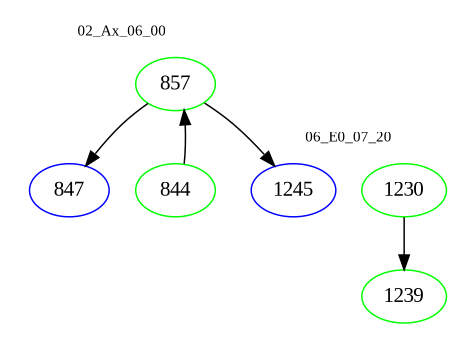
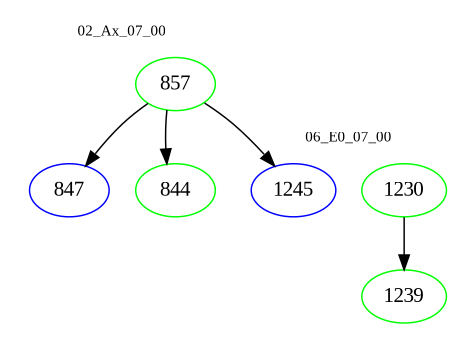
cluster "02_Ax_06_00": label "02_Ax_06_00" -> "02_Ax_07_00"
cluster "06_E0_07_20": label "06_E0_07_20" -> "06_E0_07_00"
edge "844" -> "857": reversed
